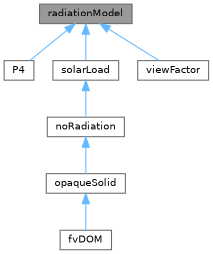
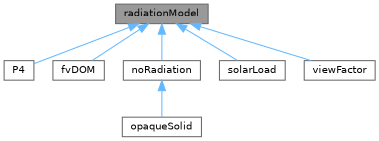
edge "noRadiation" -> "solarLoad": now "noRadiation" -> "radiationModel"
edge "fvDOM" -> "opaqueSolid": now "fvDOM" -> "radiationModel"
